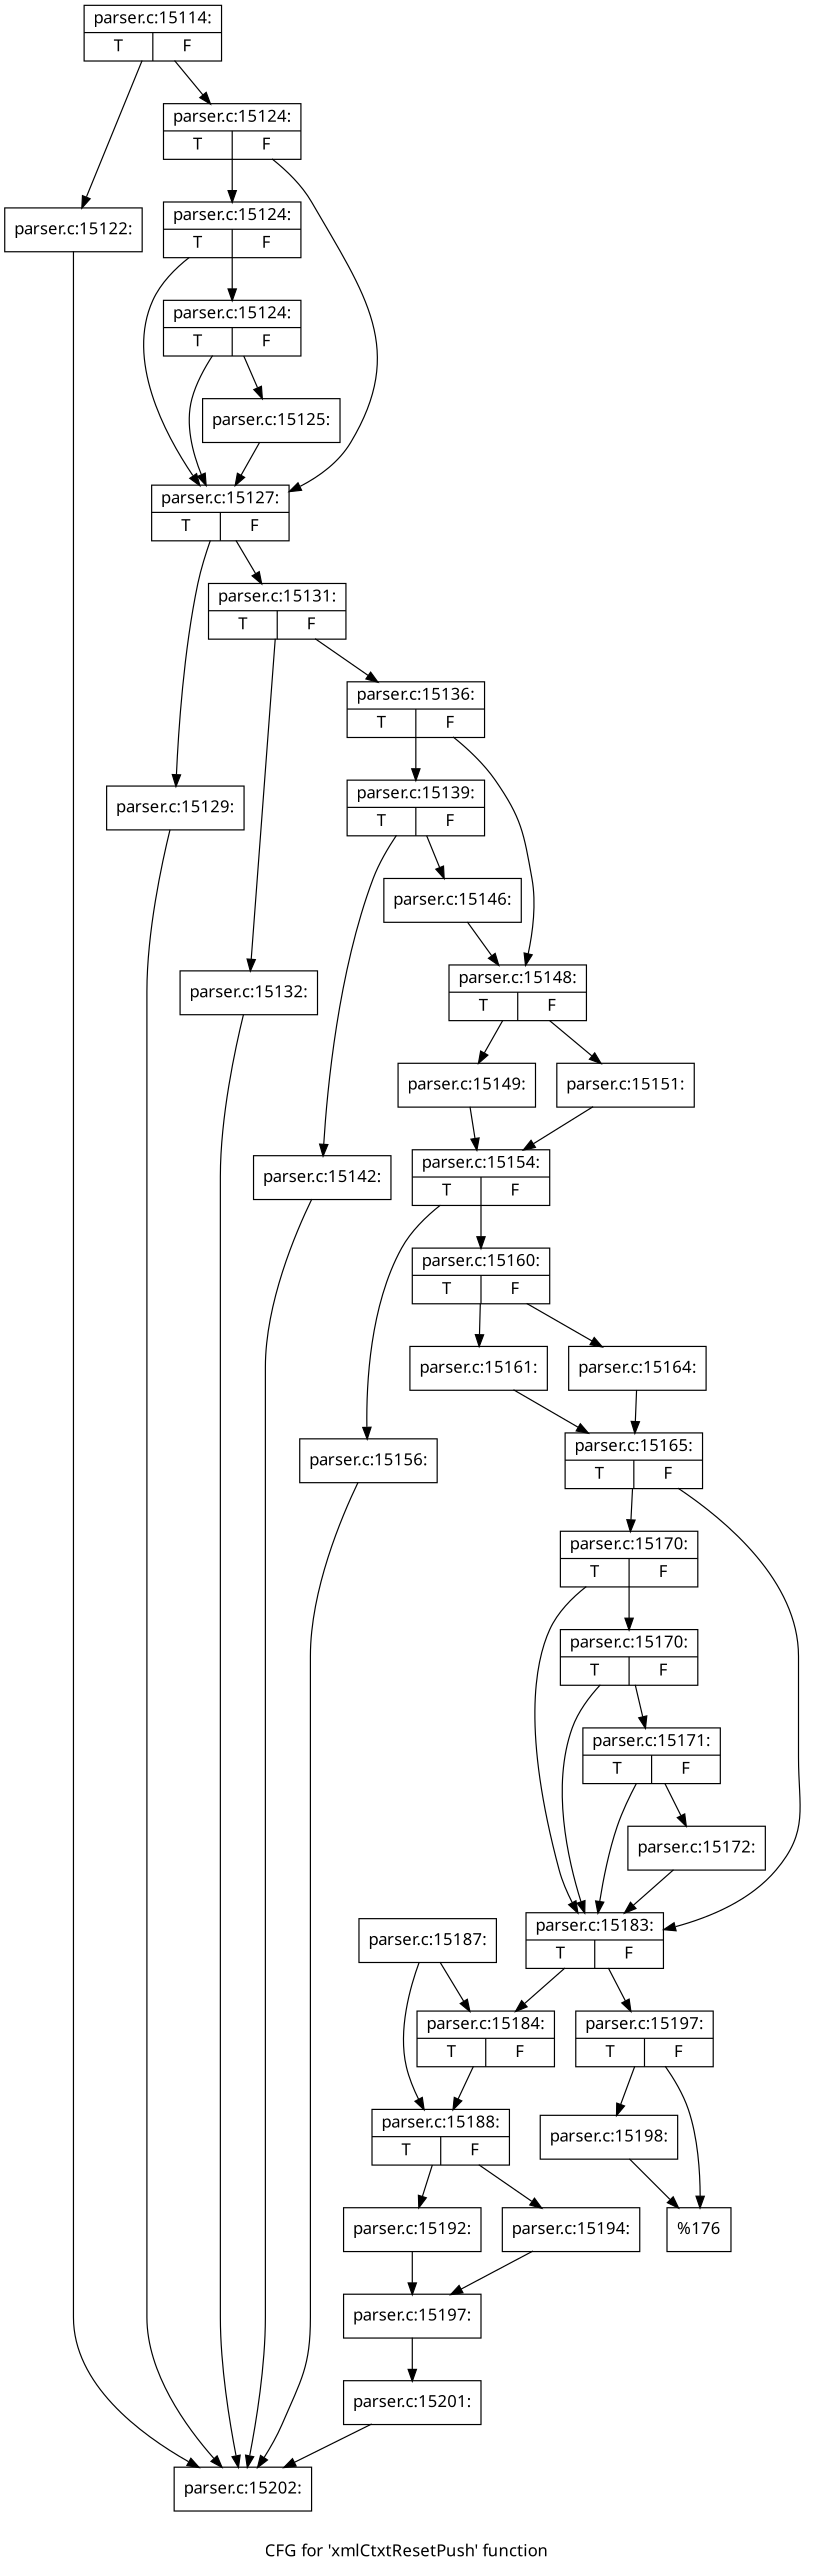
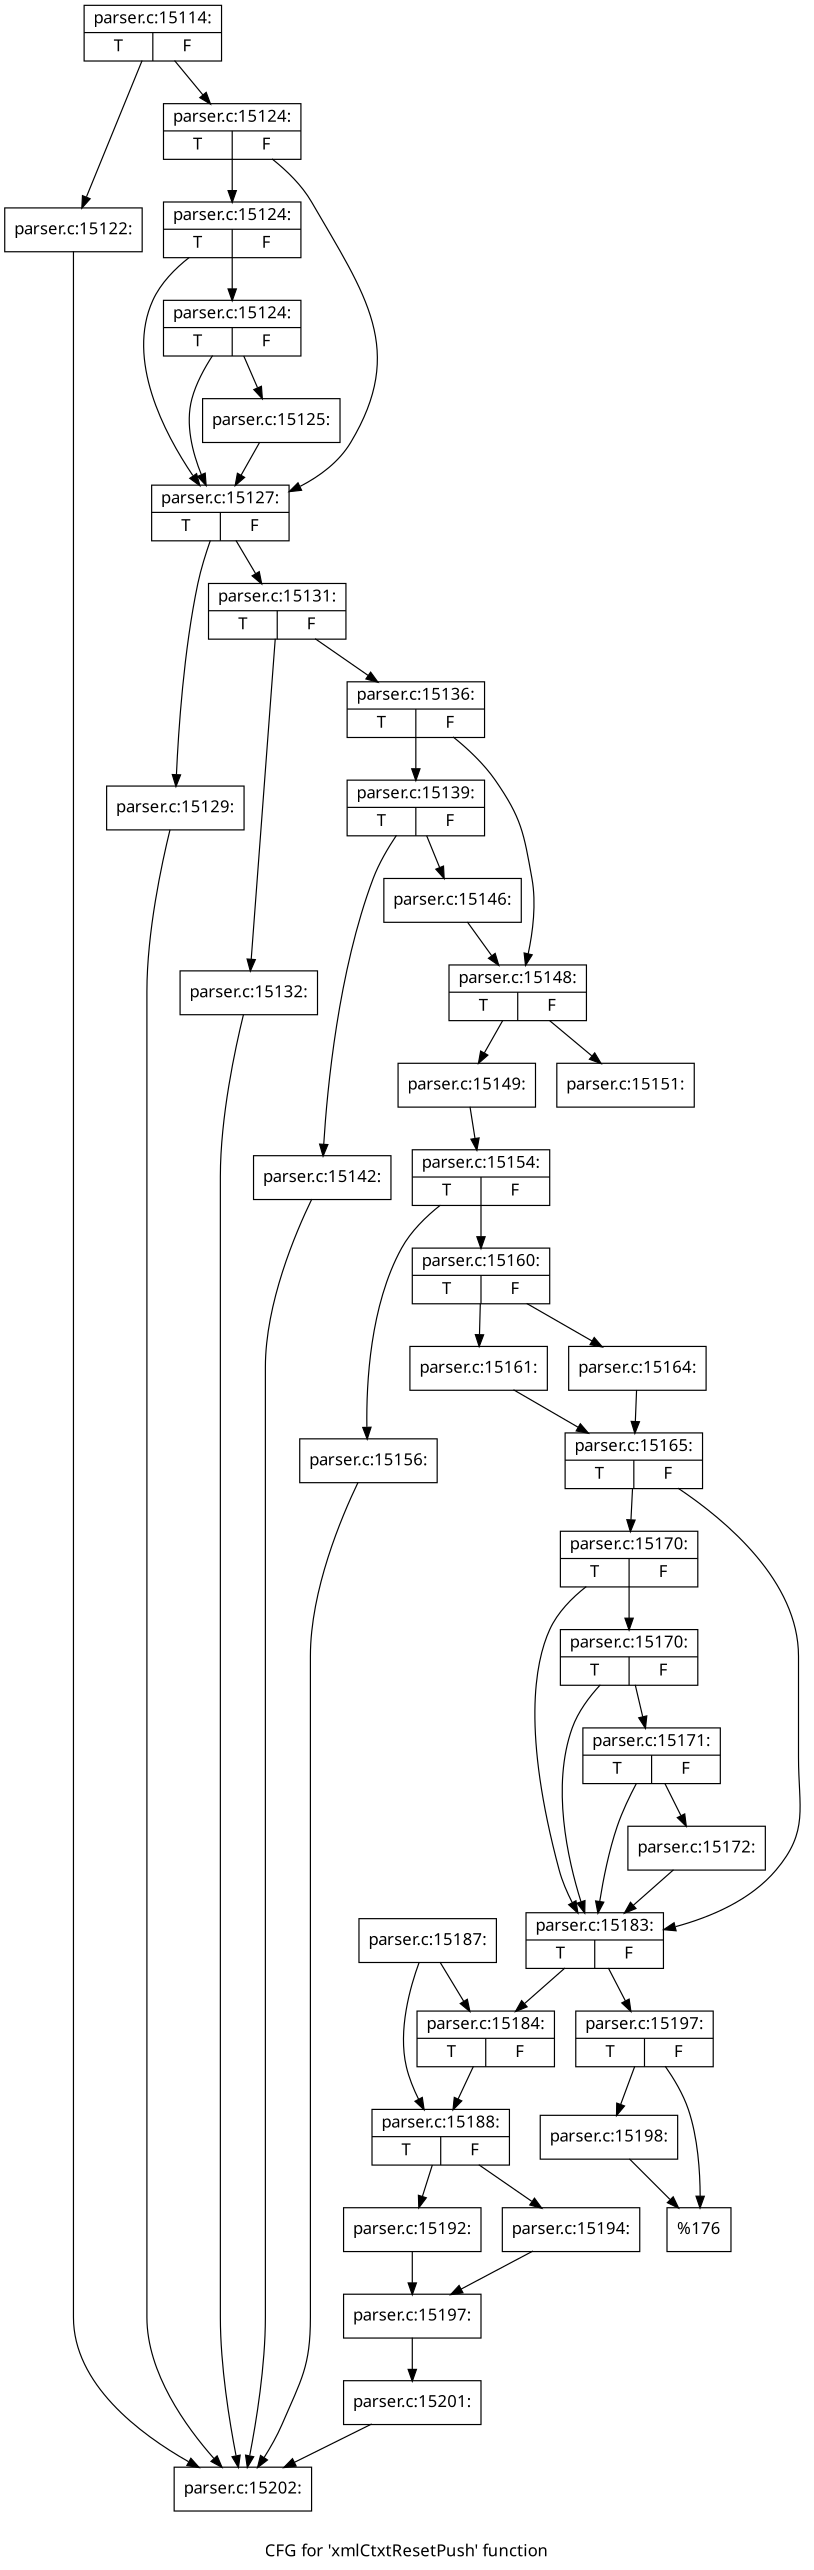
edge "parser.c:15151:" -> "parser.c:15154:": removed
